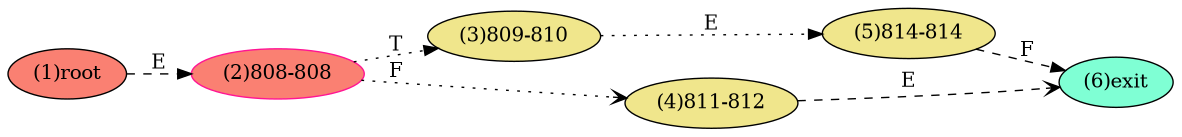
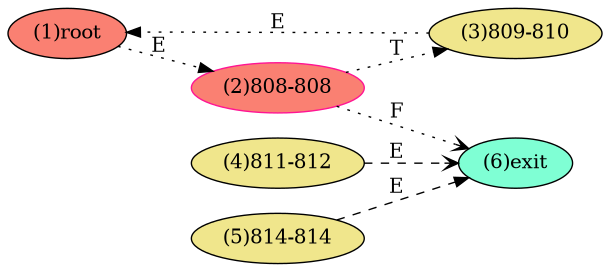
edge "(3)809-810" -> "(5)814-814": now "(3)809-810" -> "(1)root"
edge "(5)814-814" -> "(6)exit": label "F" -> "E"
edge "(1)root" -> "(2)808-808": style dashed -> dotted
edge "(2)808-808" -> "(4)811-812": now "(2)808-808" -> "(6)exit"
